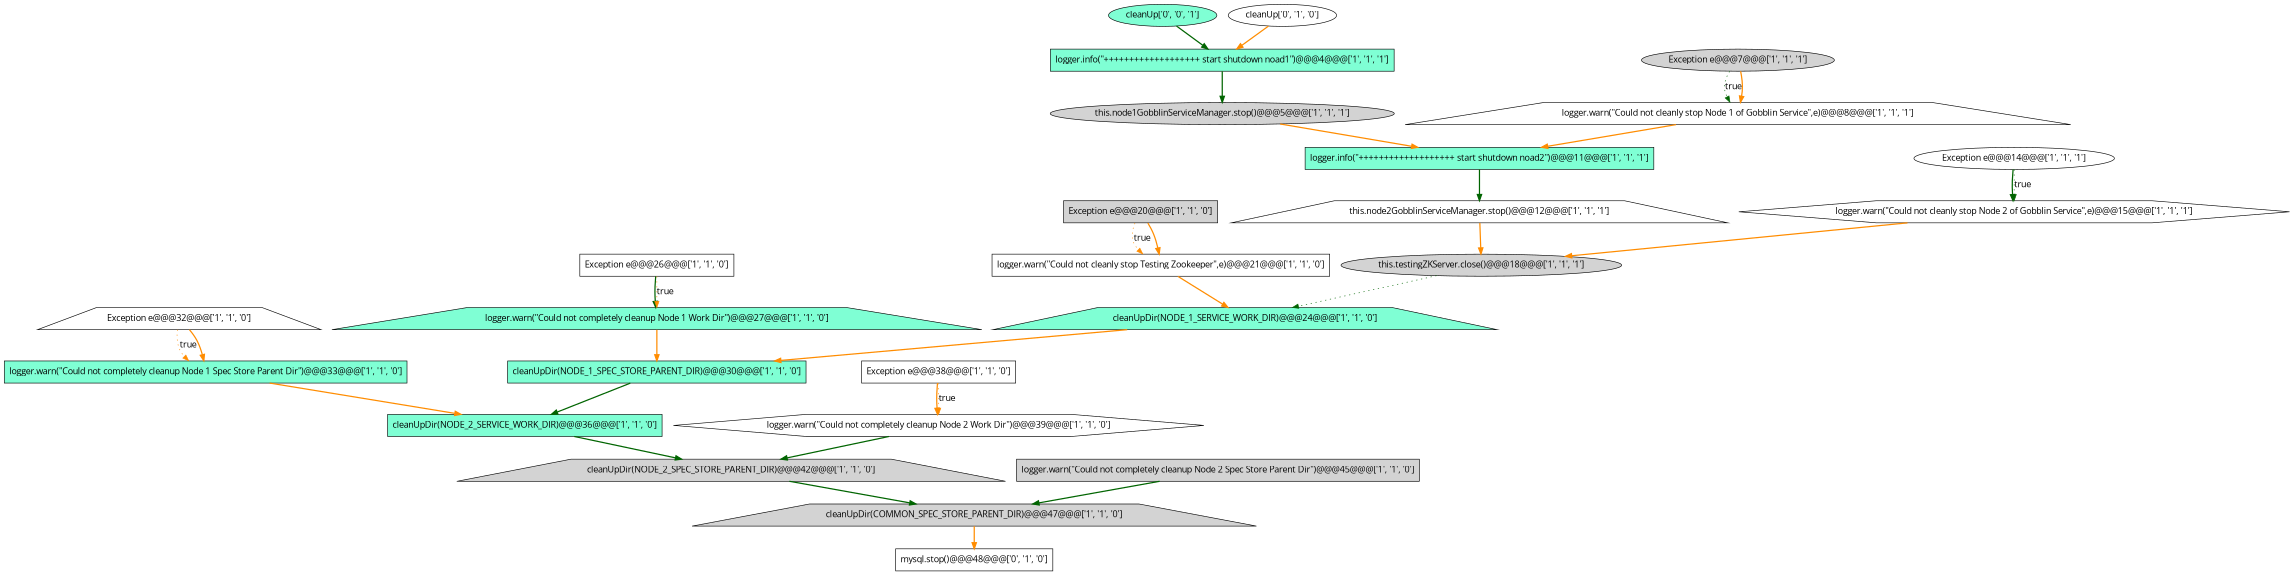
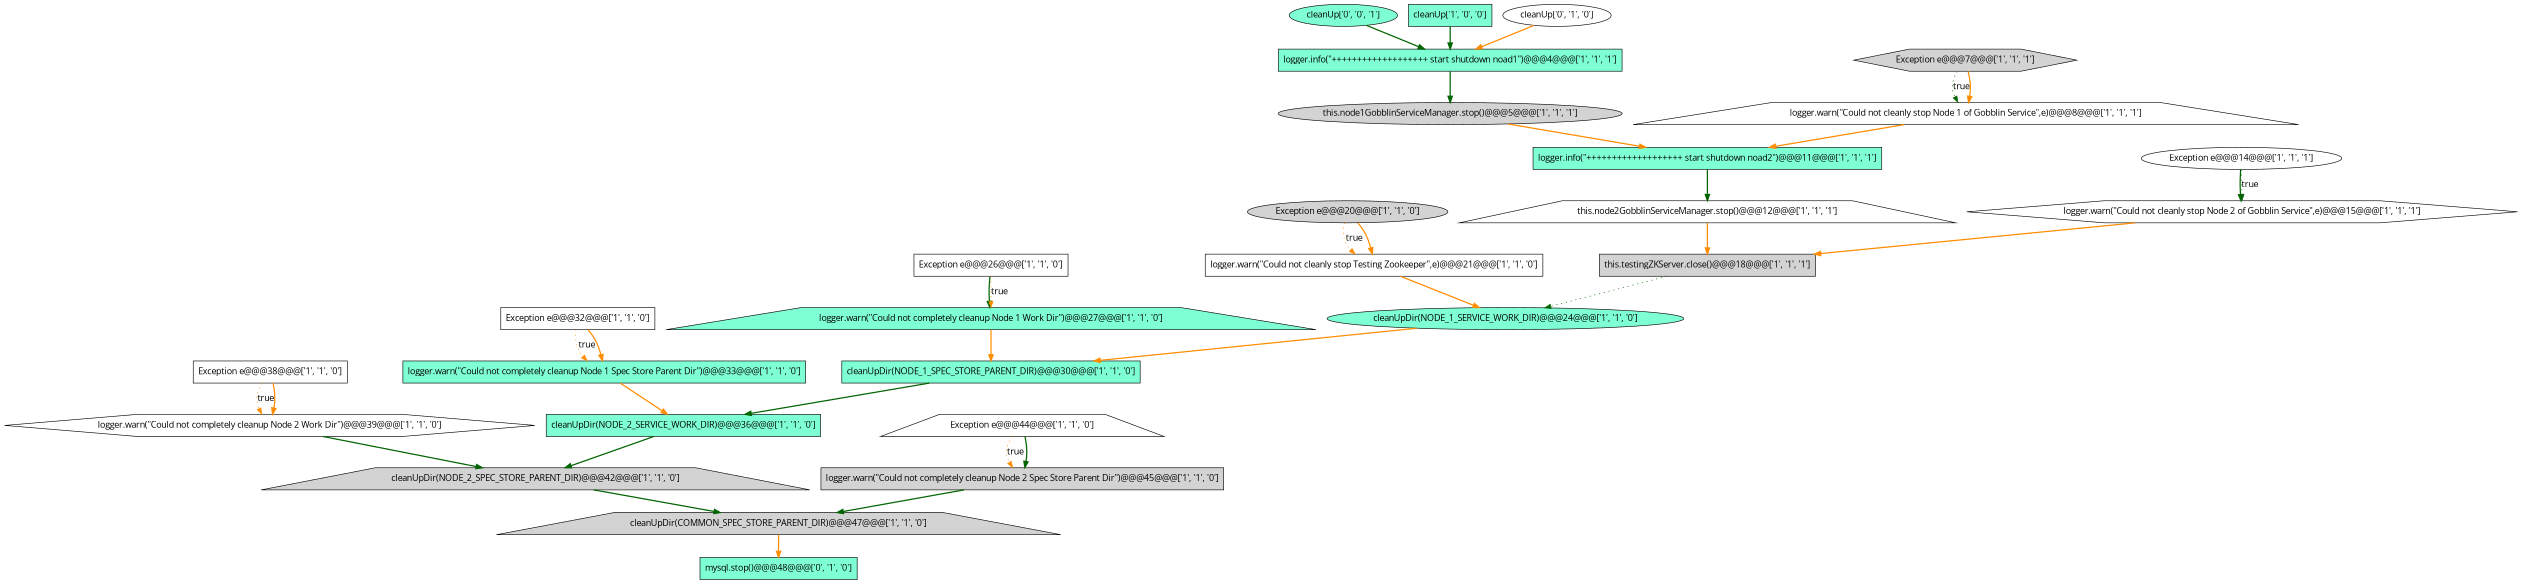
node "cleanUp['1', '0', '0']": added
node "Exception e@@@7@@@['1', '1', '1']": shape ellipse -> hexagon
node "Exception e@@@20@@@['1', '1', '0']": shape box -> ellipse
node "this.testingZKServer.close()@@@18@@@['1', '1', '1']": shape ellipse -> box
node "Exception e@@@32@@@['1', '1', '0']": shape trapezium -> box
node "cleanUpDir(NODE_1_SERVICE_WORK_DIR)@@@24@@@['1', '1', '0']": shape trapezium -> ellipse
node "Exception e@@@44@@@['1', '1', '0']": added
node "mysql.stop()@@@48@@@['0', '1', '0']": fillcolor white -> aquamarine
